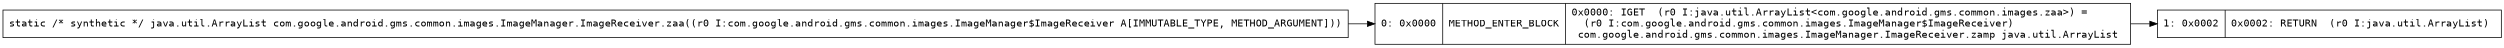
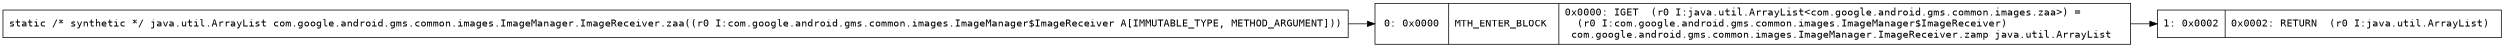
node "0: 0x0000": text "METHOD_ENTER_BLOCK" -> "MTH_ENTER_BLOCK"
